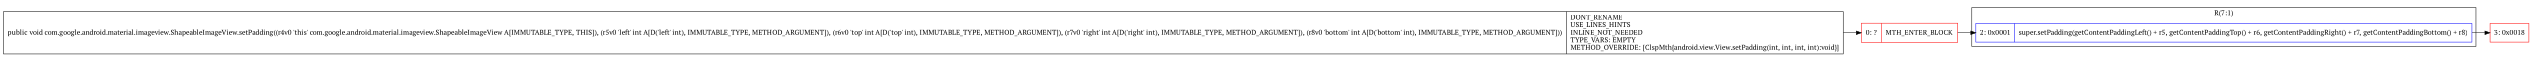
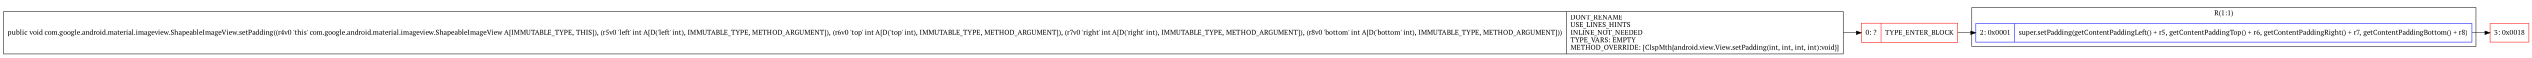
cluster "R(7:1)": label "R(7:1)" -> "R(1:1)"
node "0: ?": text "MTH_ENTER_BLOCK" -> "TYPE_ENTER_BLOCK"
